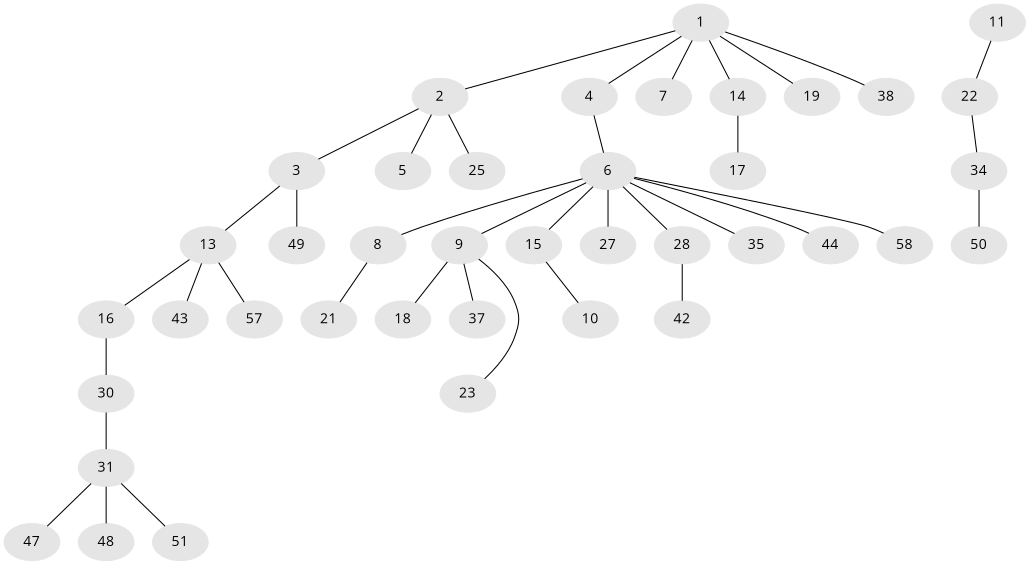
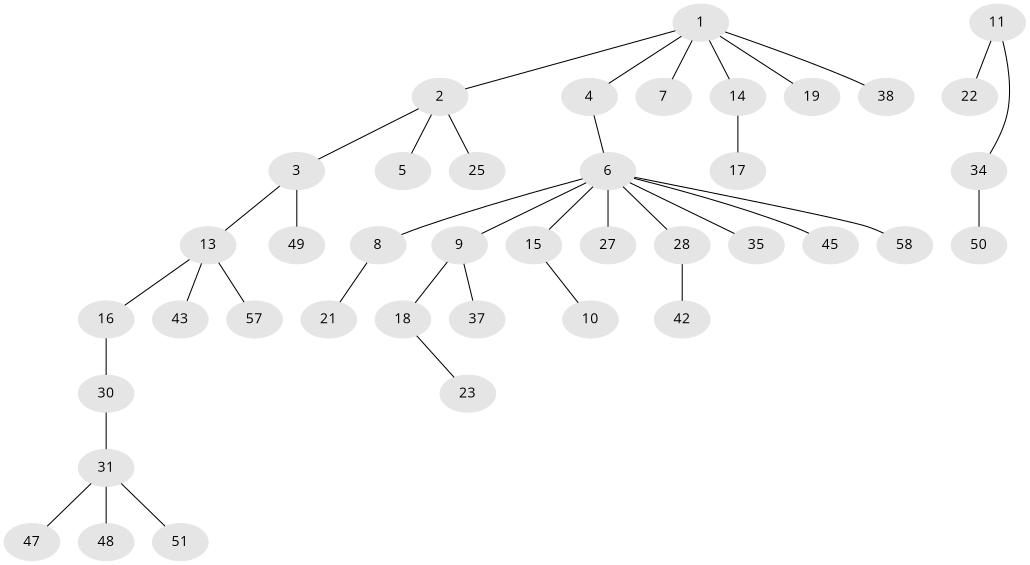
edge "22" -- "34": now "11" -- "34"
node "44": label "44" -> "45"
edge "9" -- "23": now "18" -- "23"
